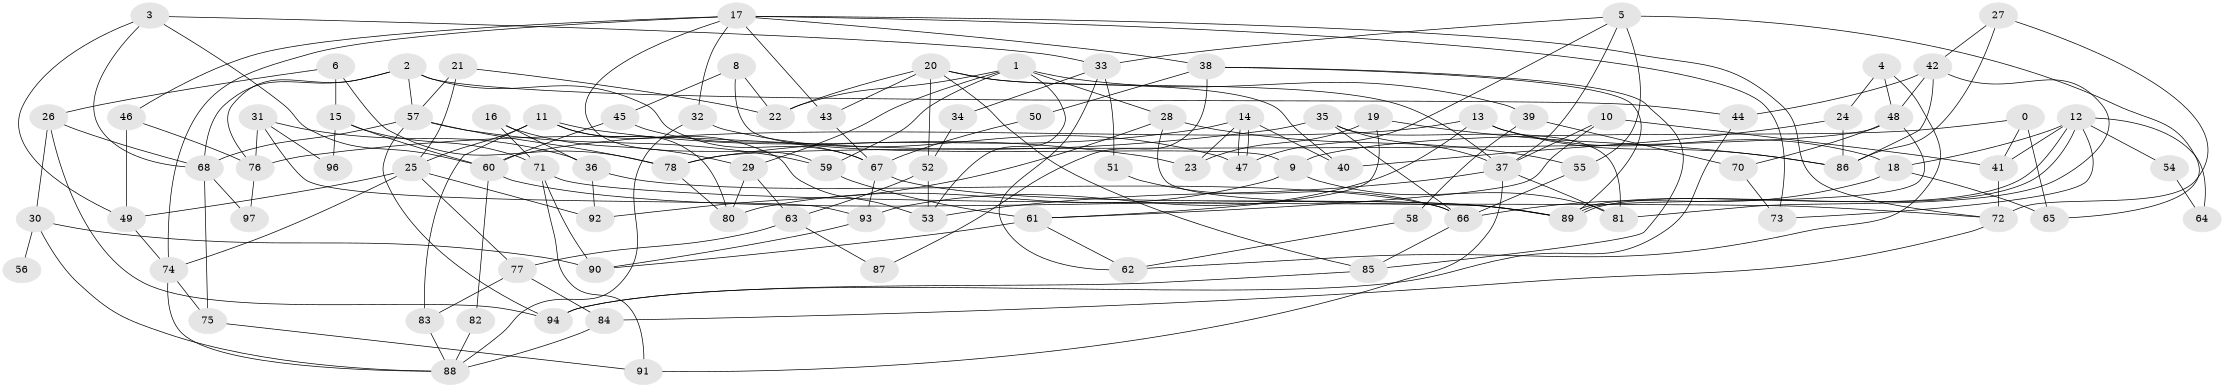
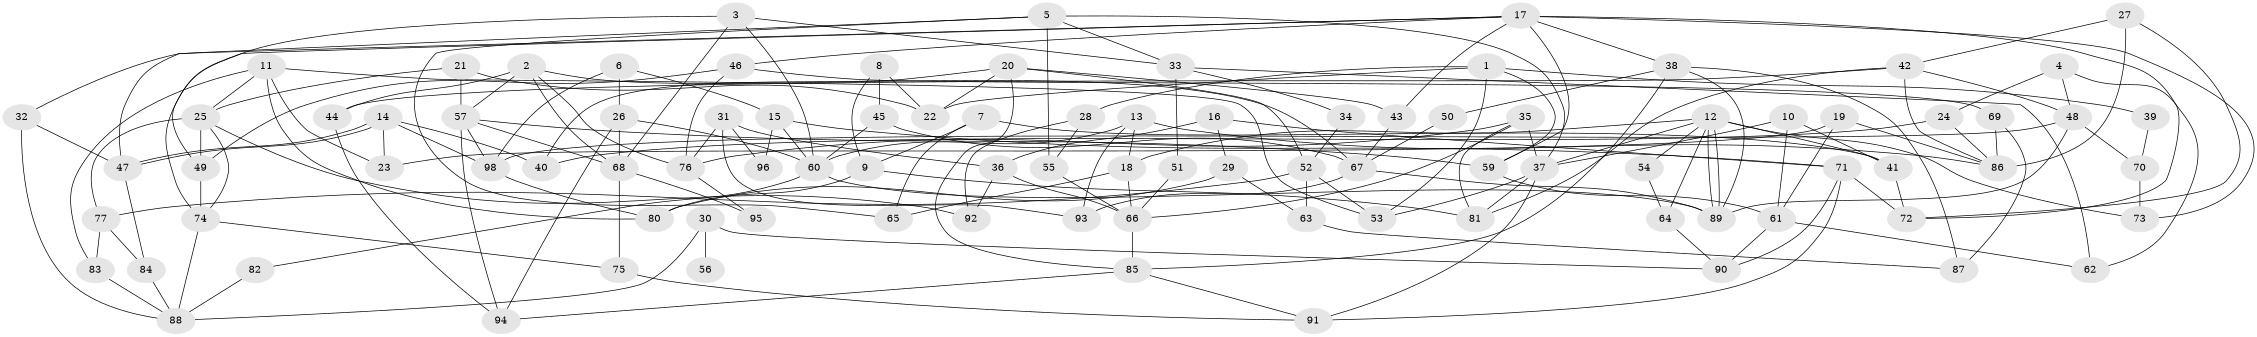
edge "20" -- "37": now "12" -- "37"
edge "1" -- "29": removed
node "69": added
node "0": label "0" -> "7"
node "78": label "78" -> "98"
edge "26" -- "30": now "26" -- "60"
edge "28" -- "89": removed
node "97": label "97" -> "95"
node "58": removed
edge "63" -- "77": now "52" -- "77"
edge "93" -- "90": now "64" -- "90"
edge "85" -- "91": added
edge "72" -- "84": now "47" -- "84"
